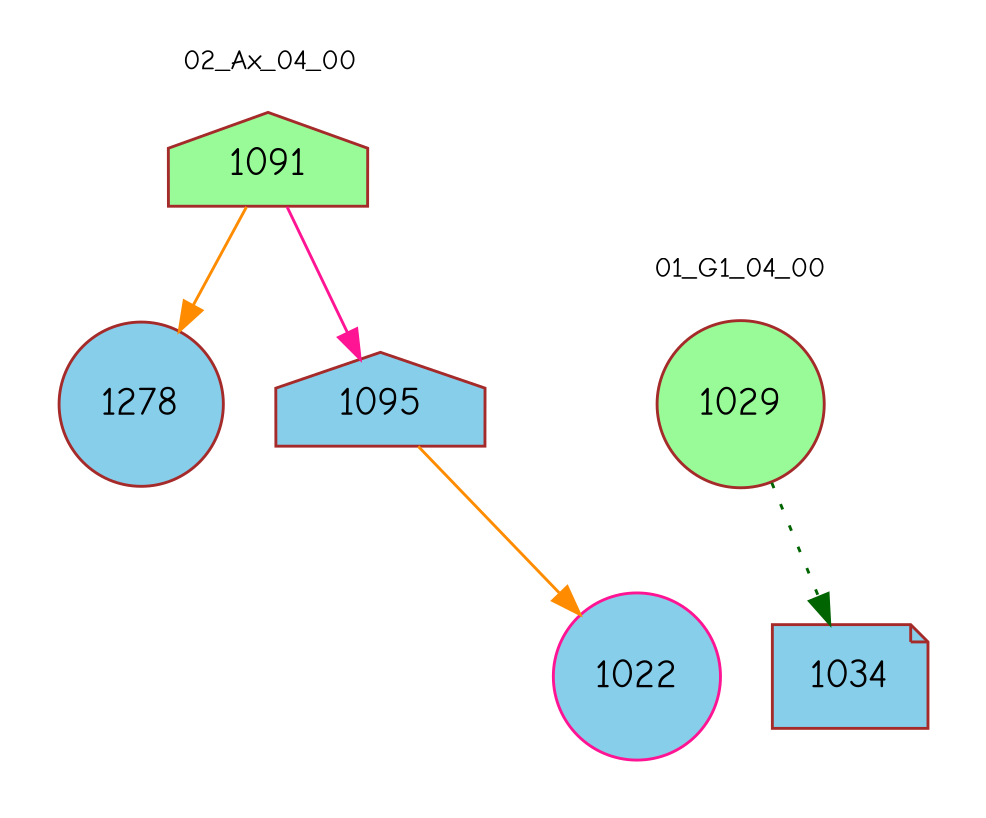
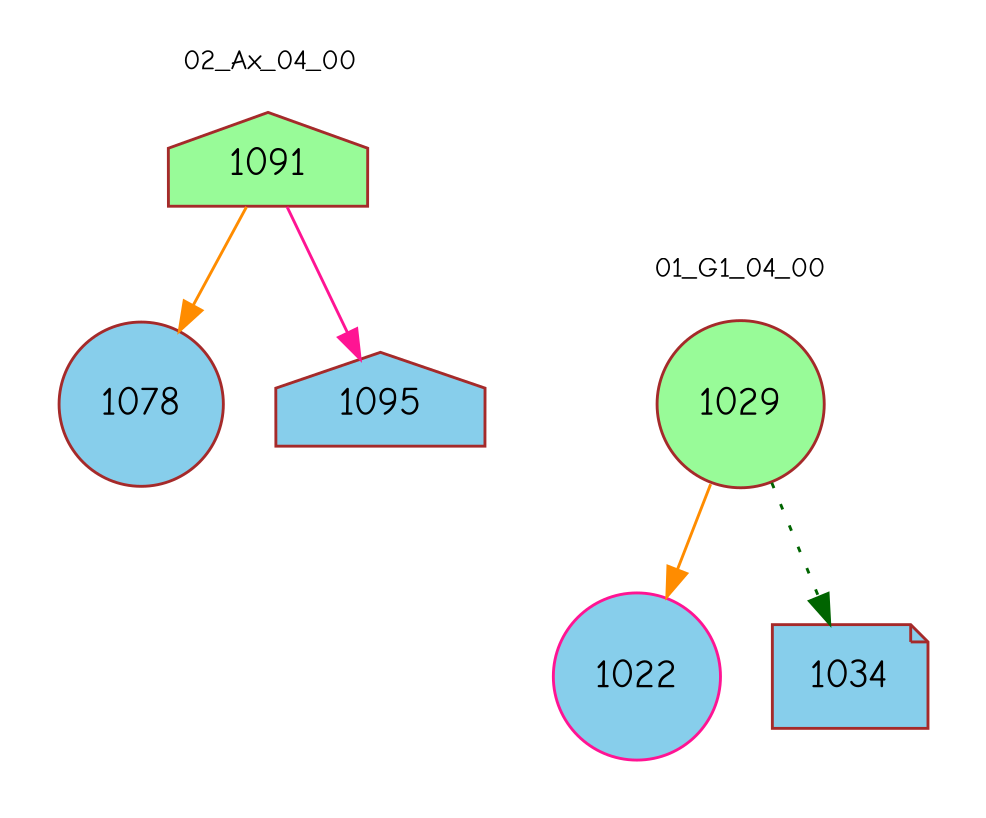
node "1278": label "1278" -> "1078"
edge "1095" -> "1022": now "1029" -> "1022"
